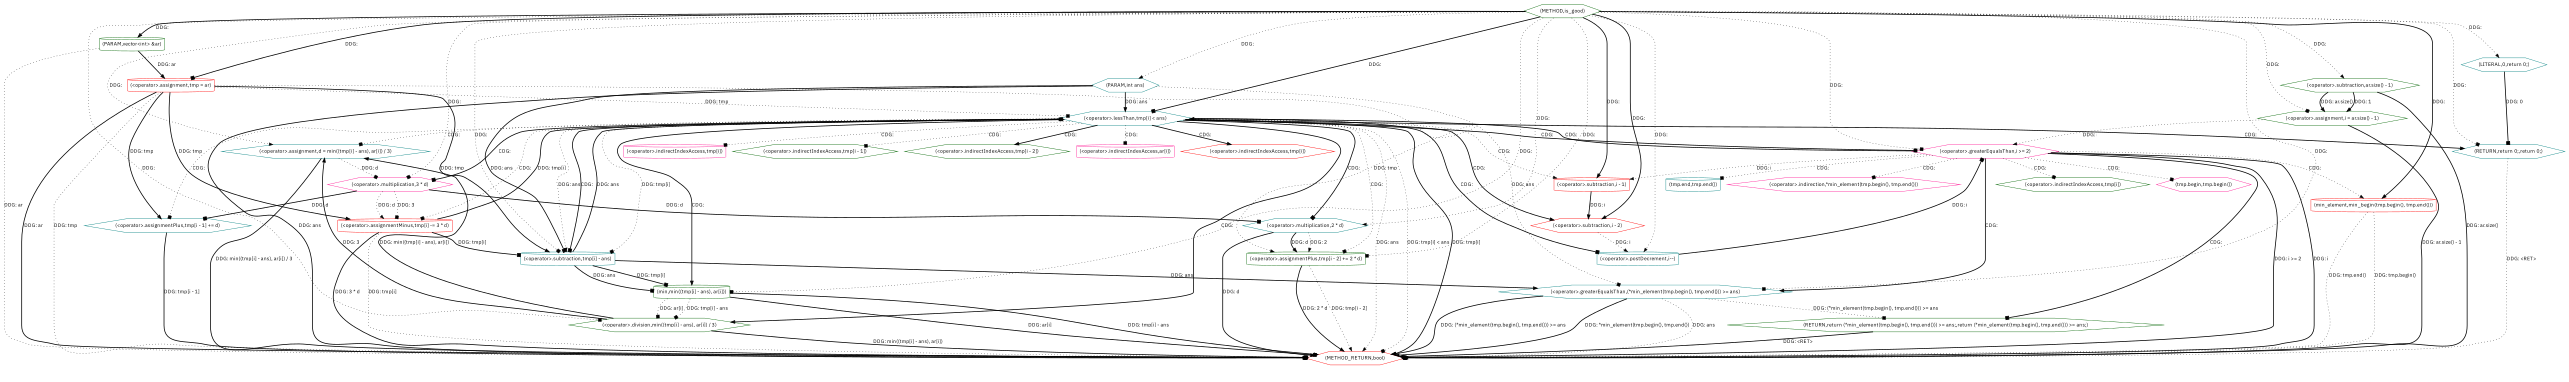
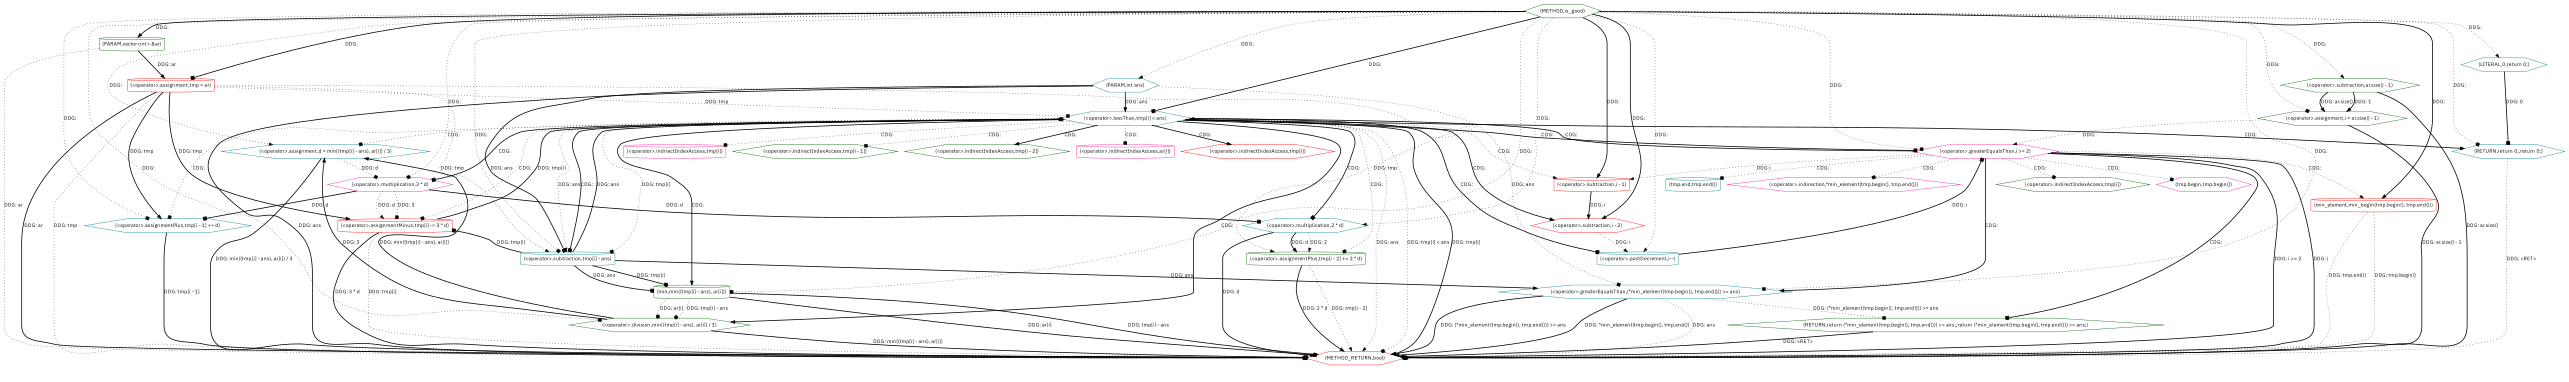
edge "(<operator>.assignment,tmp = ar)" -> "(<operator>.subtraction,tmp[i] - ans)": style bold -> dotted
edge "(METHOD,is_good)" -> "(<operator>.assignmentPlus,tmp[i - 2] += 2 * d)": now "(METHOD,is_good)" -> "(<operator>.assignmentPlus,tmp[i - 1] += d)"
edge "(<operator>.assignmentMinus,tmp[i] -= 3 * d)" -> "(<operator>.subtraction,tmp[i] - ans)": reversed
